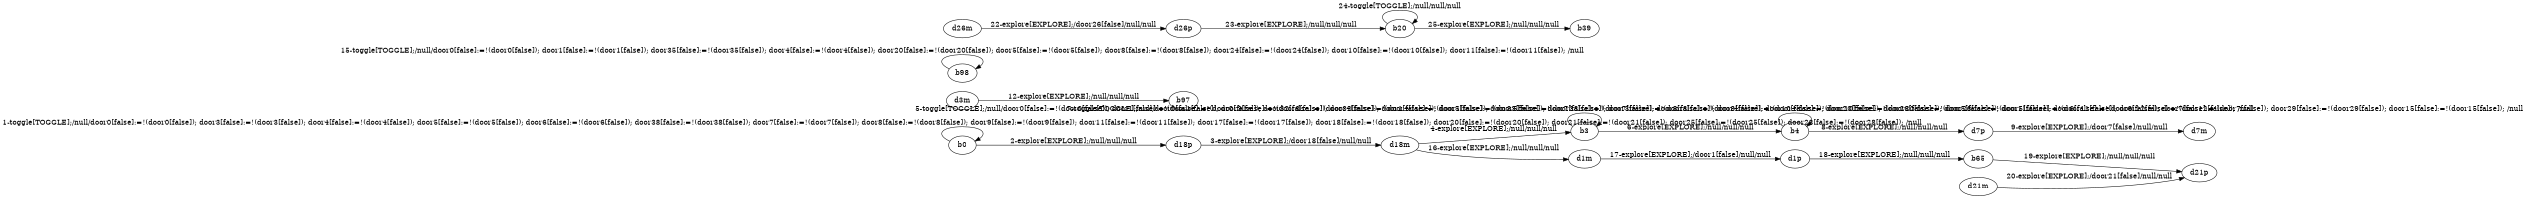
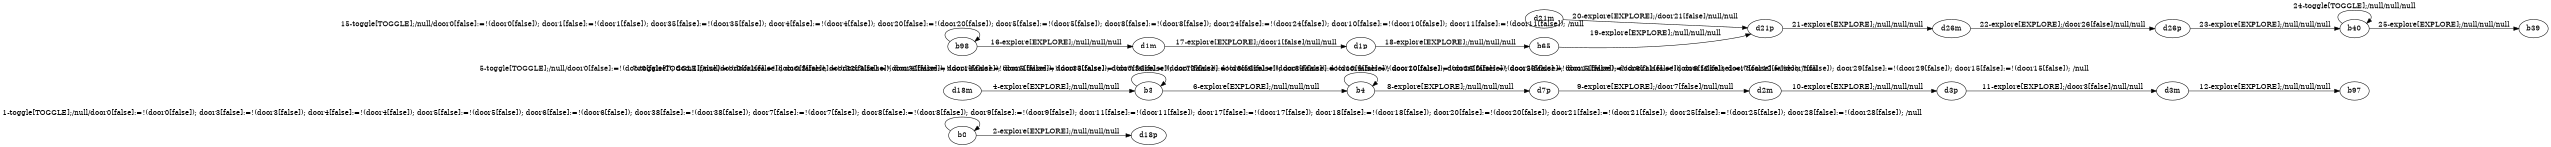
node "b20": label "b20" -> "b40"
edge "d21p" -> "d26m": added, label "21-explore[EXPLORE];/null/null/null"
node "d3p": added
node "d7m": label "d7m" -> "d2m"
edge "d18p" -> "d18m": removed, label "3-explore[EXPLORE];/door18[false]/null/null"
edge "d18m" -> "d1m": now "b98" -> "d1m"
